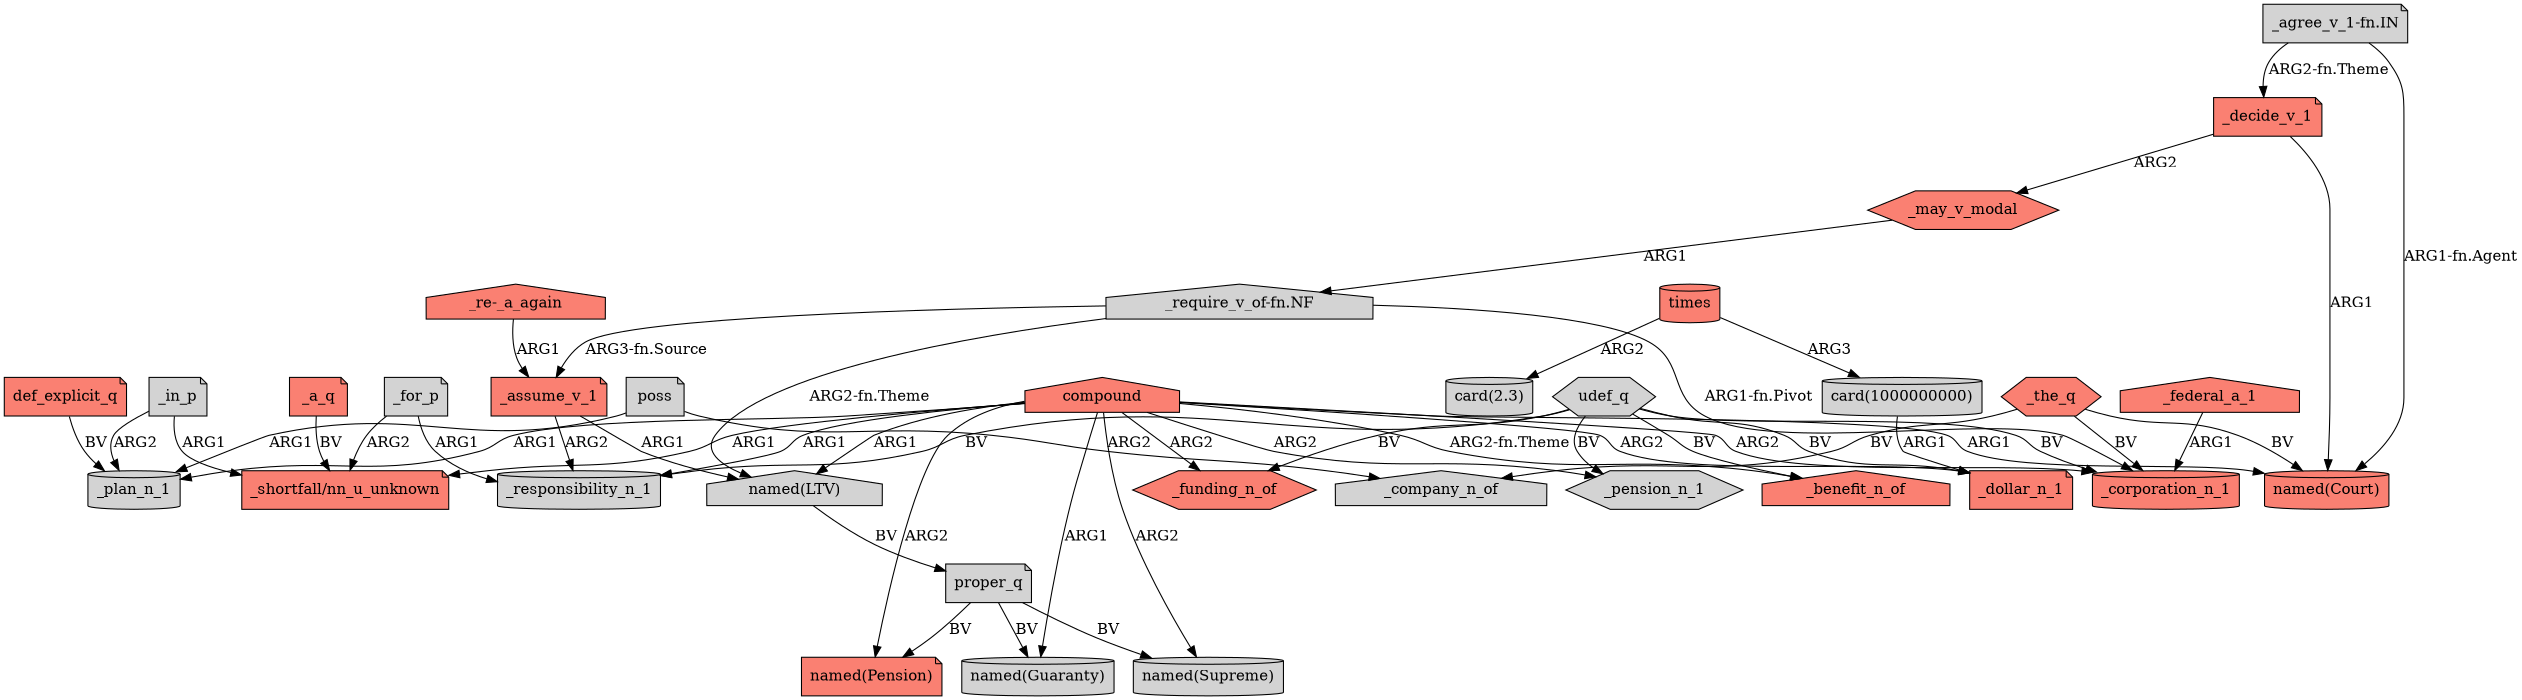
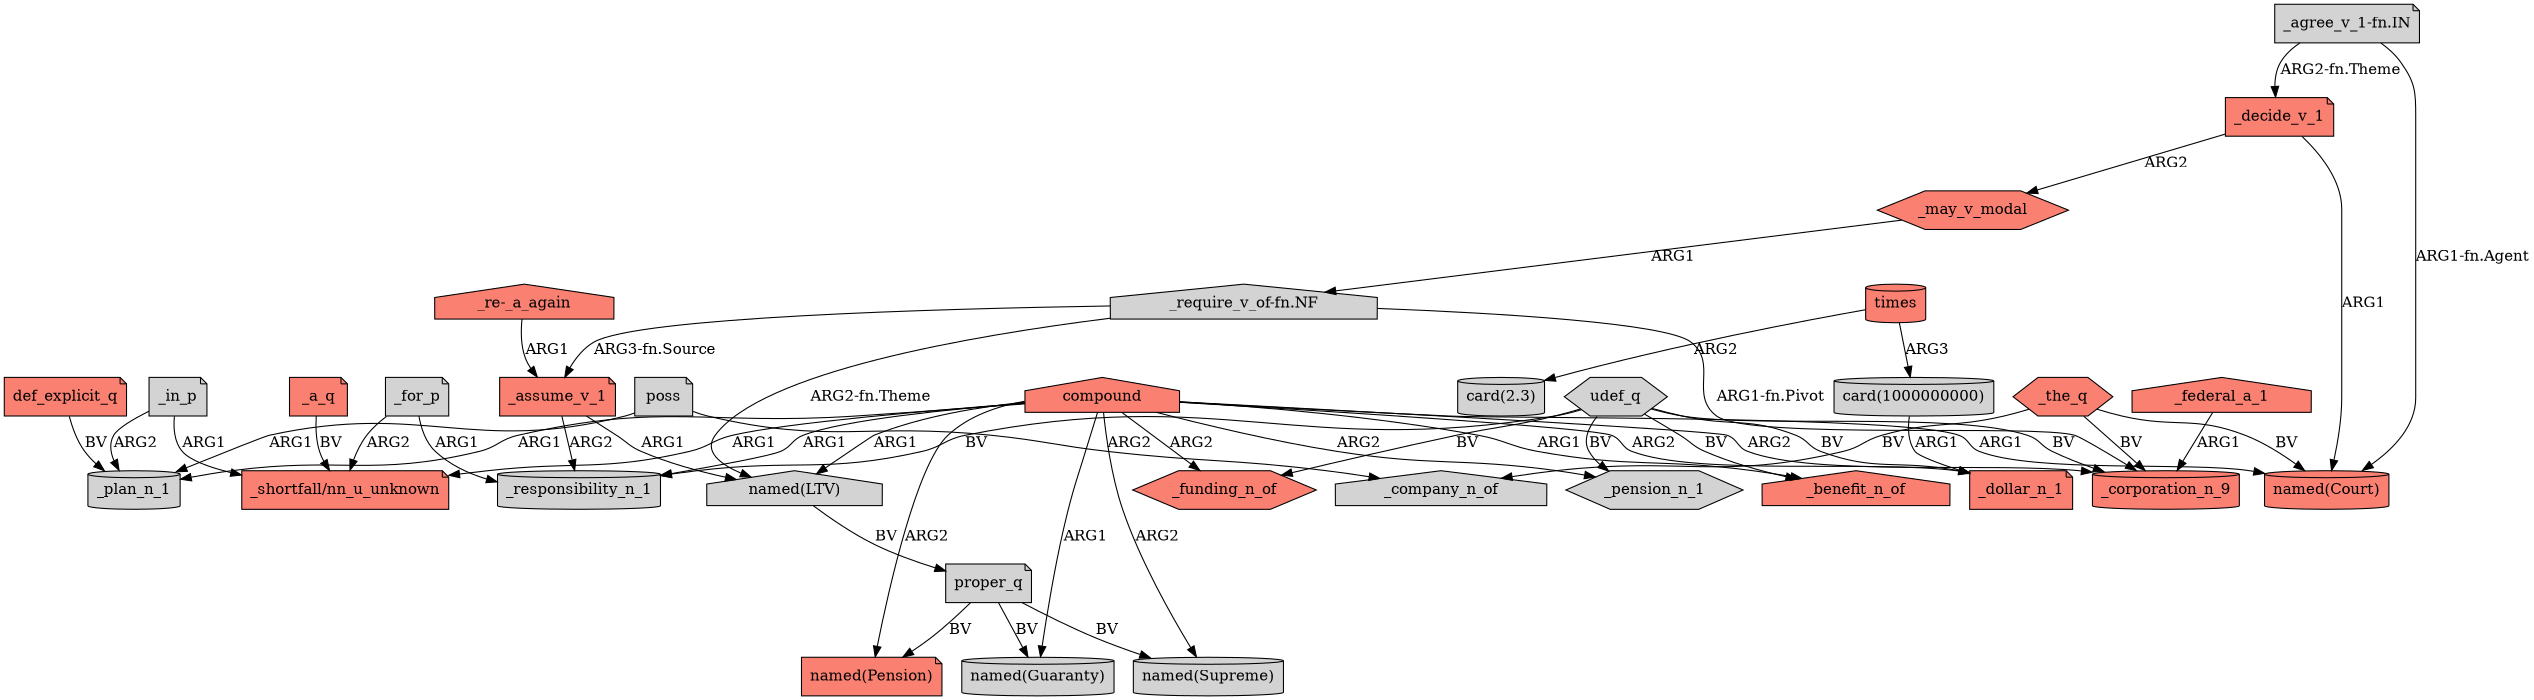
edge "compound" -> "_benefit_n_of": label "ARG2-fn.Theme" -> "ARG1"
node "_corporation_n_1": label "_corporation_n_1" -> "_corporation_n_9"
